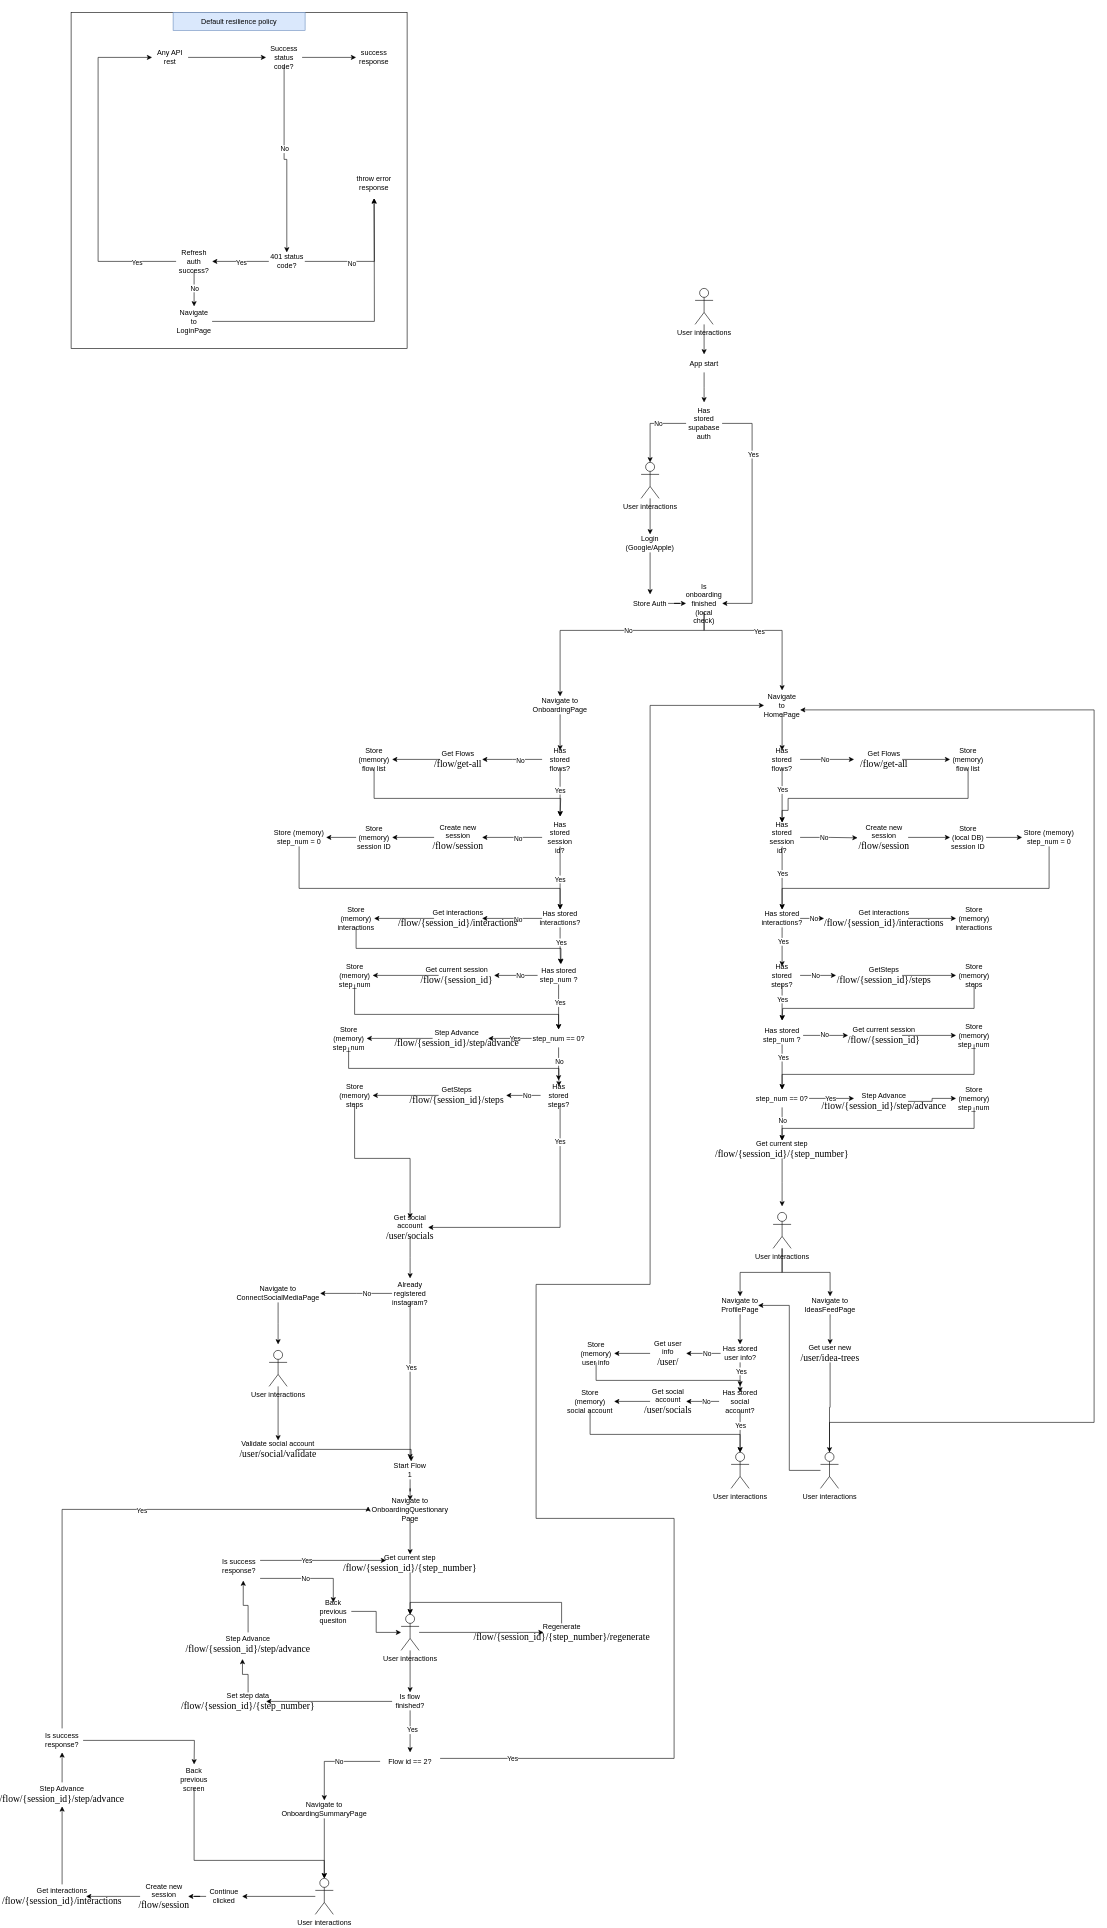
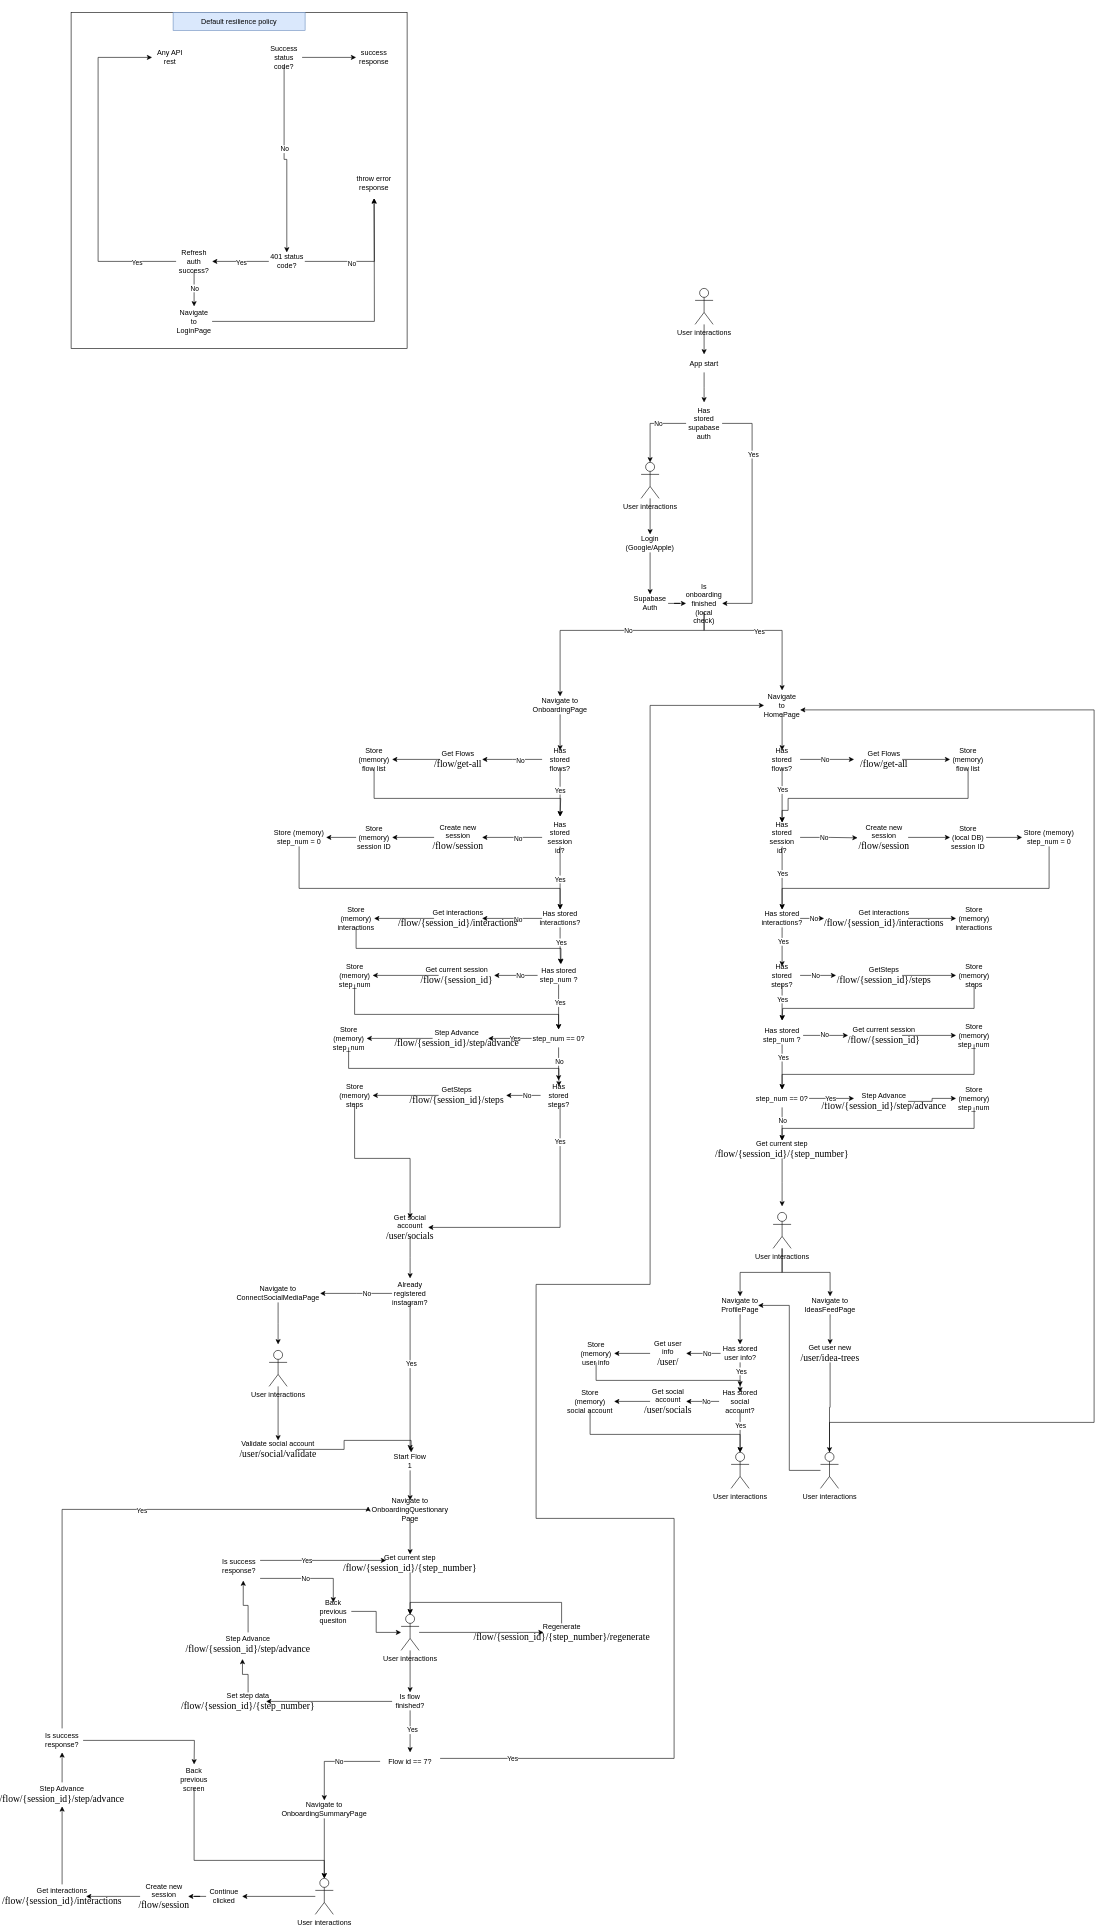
edge "Any API rest" -> "Success status code?": removed
node "Store Auth": label "Store Auth" -> "Supabase Auth"
node "Start Flow 1": moved (410, 1470) -> (410, 1461)
node "Flow id == 2?": label "Flow id == 2?" -> "Flow id == 7?"
